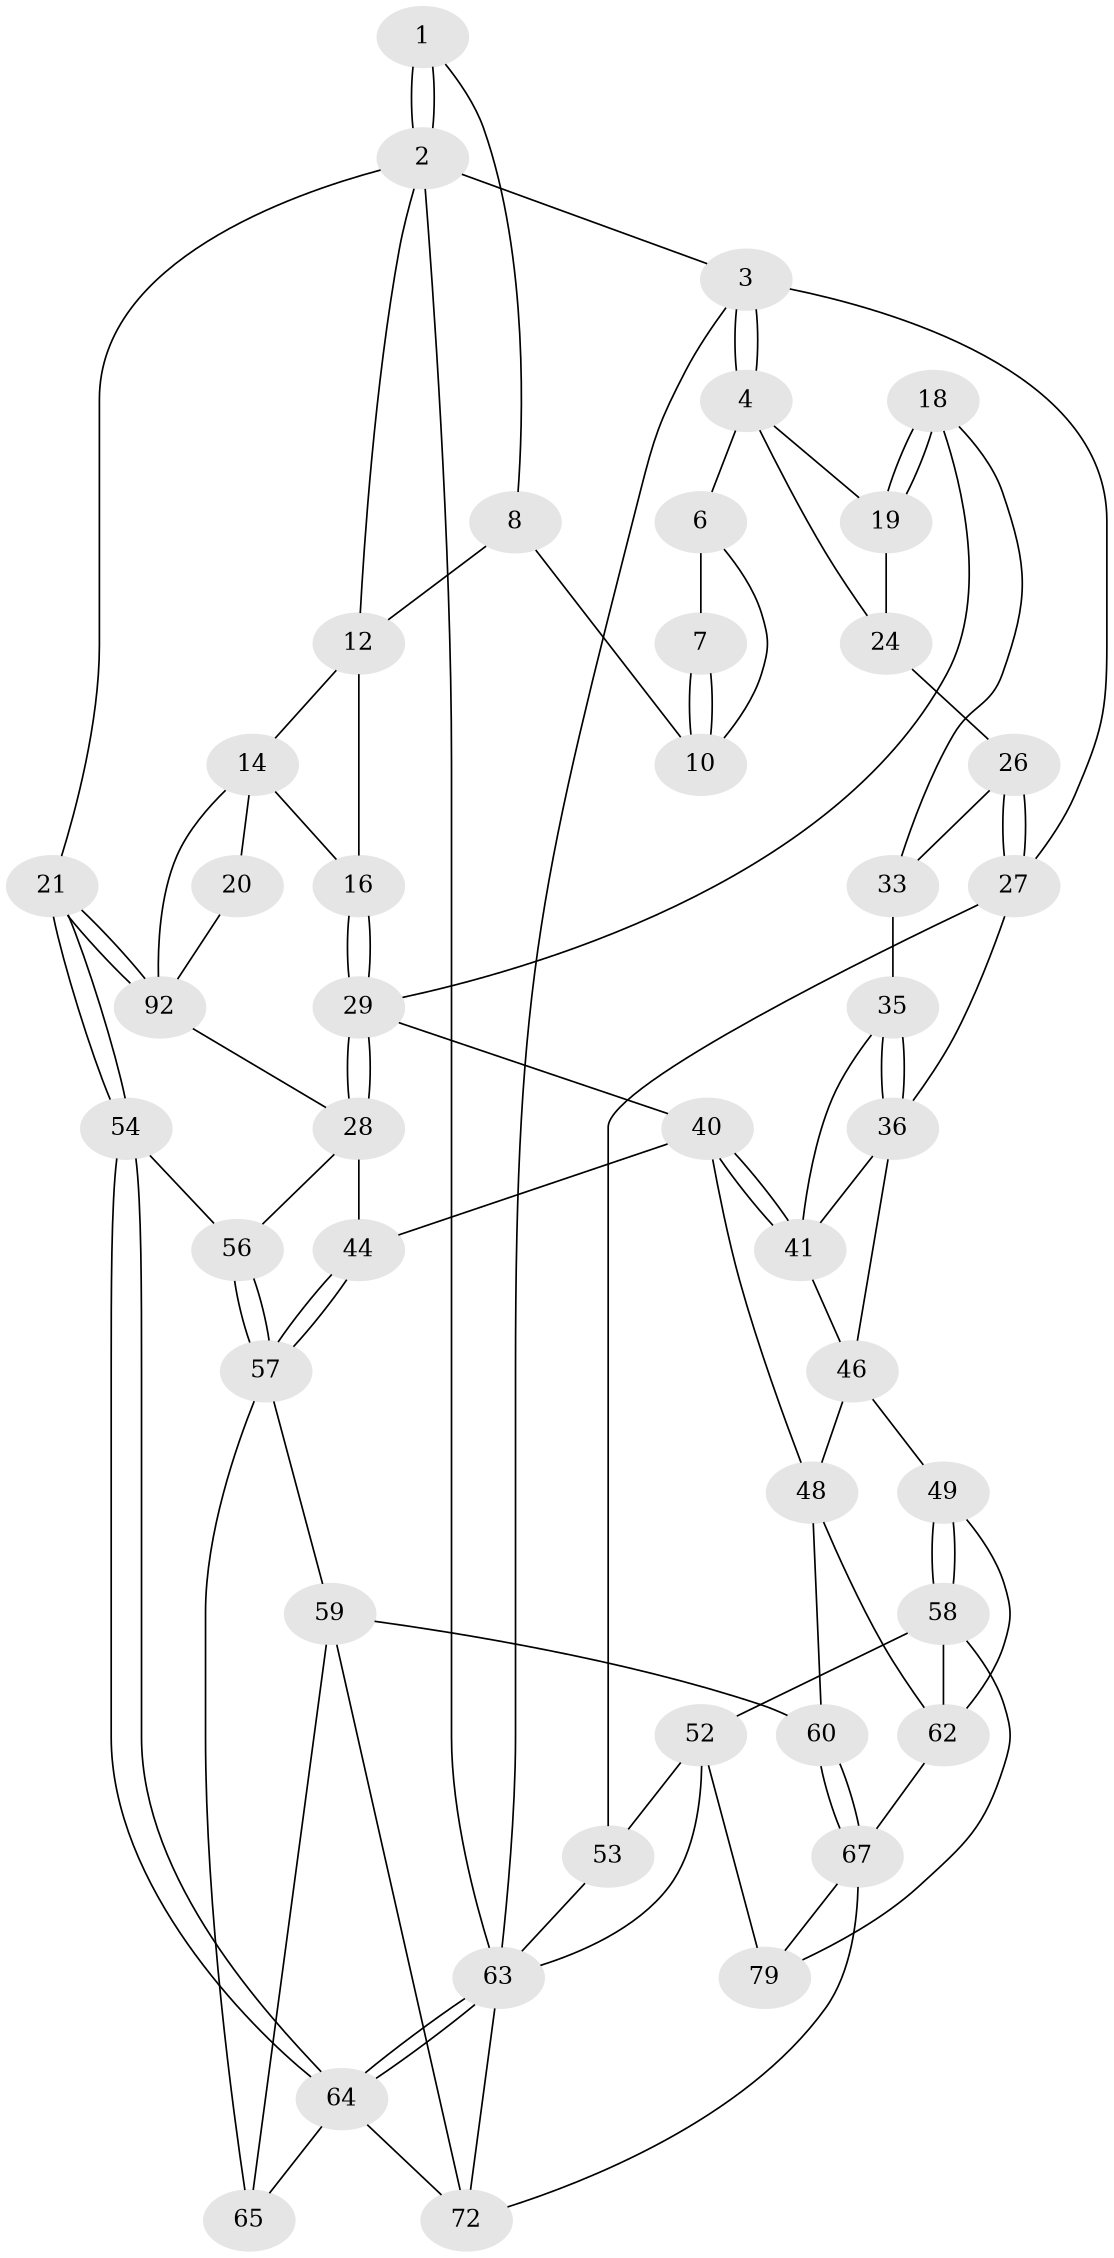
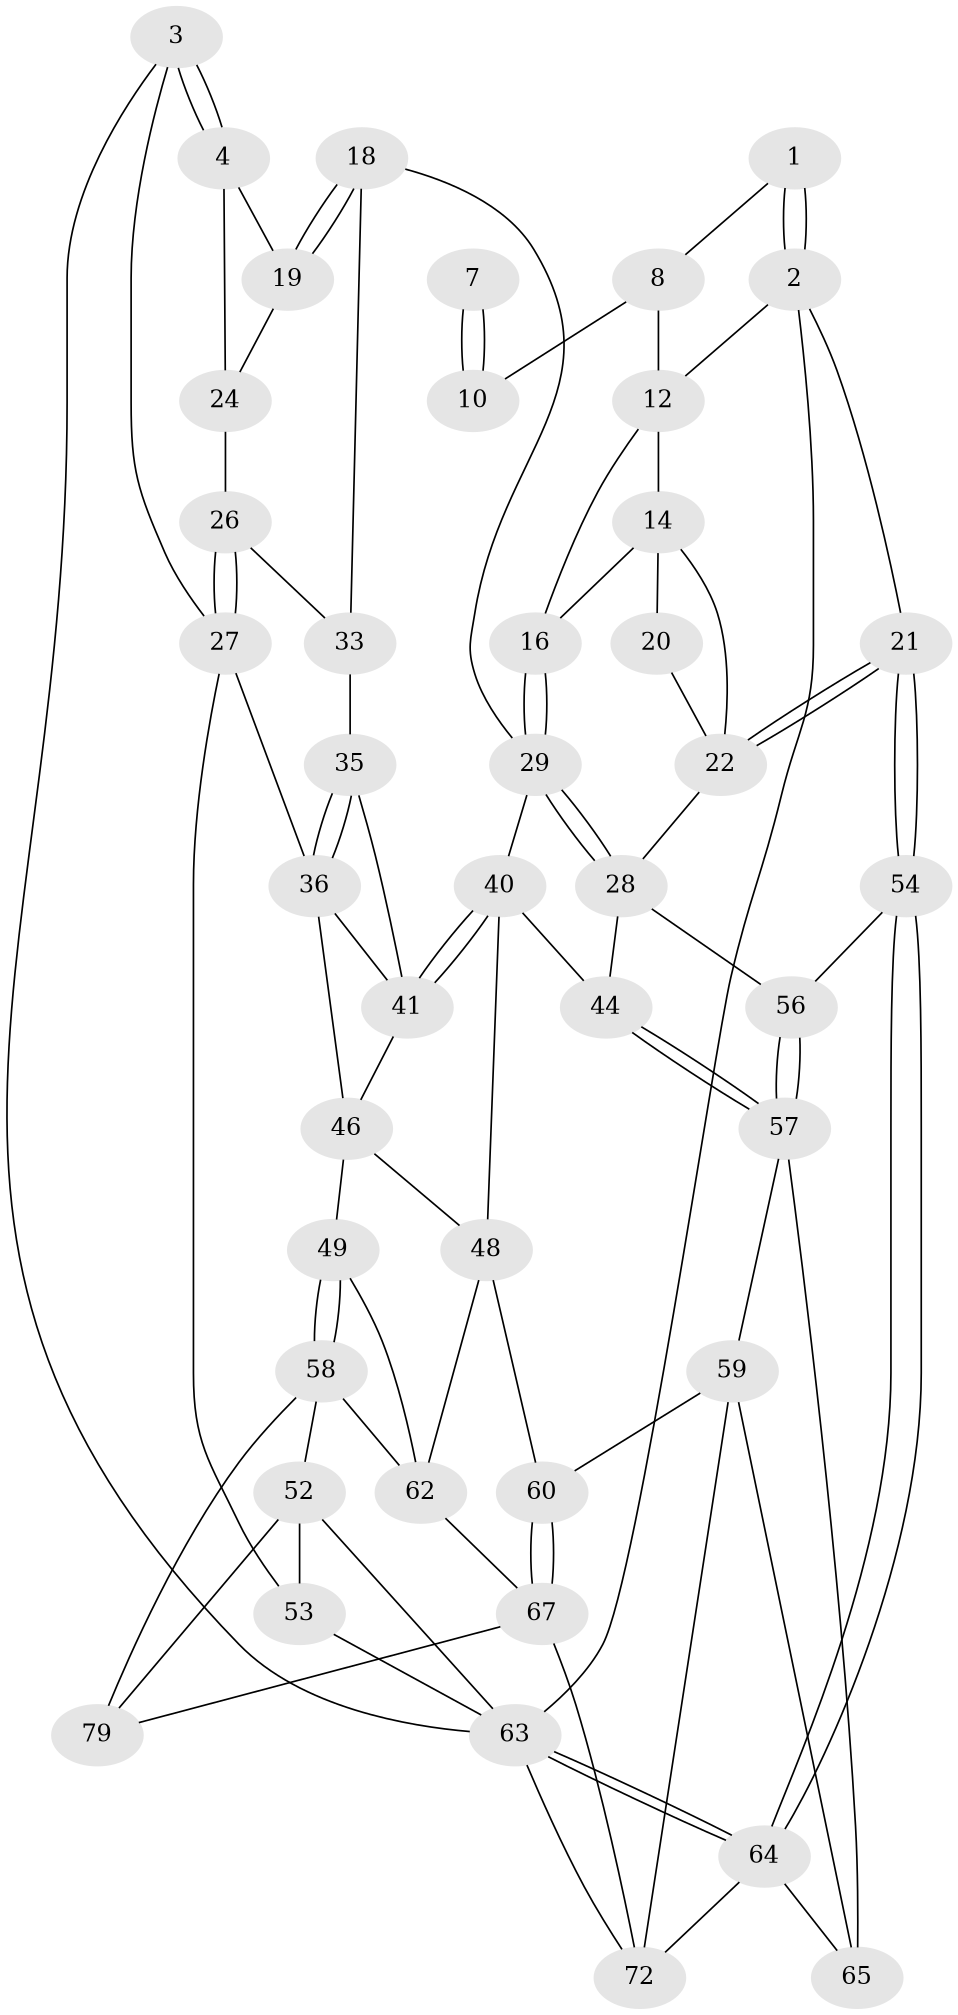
edge "2" -- "3": removed
node "6": removed
node "92": label "92" -> "22"
